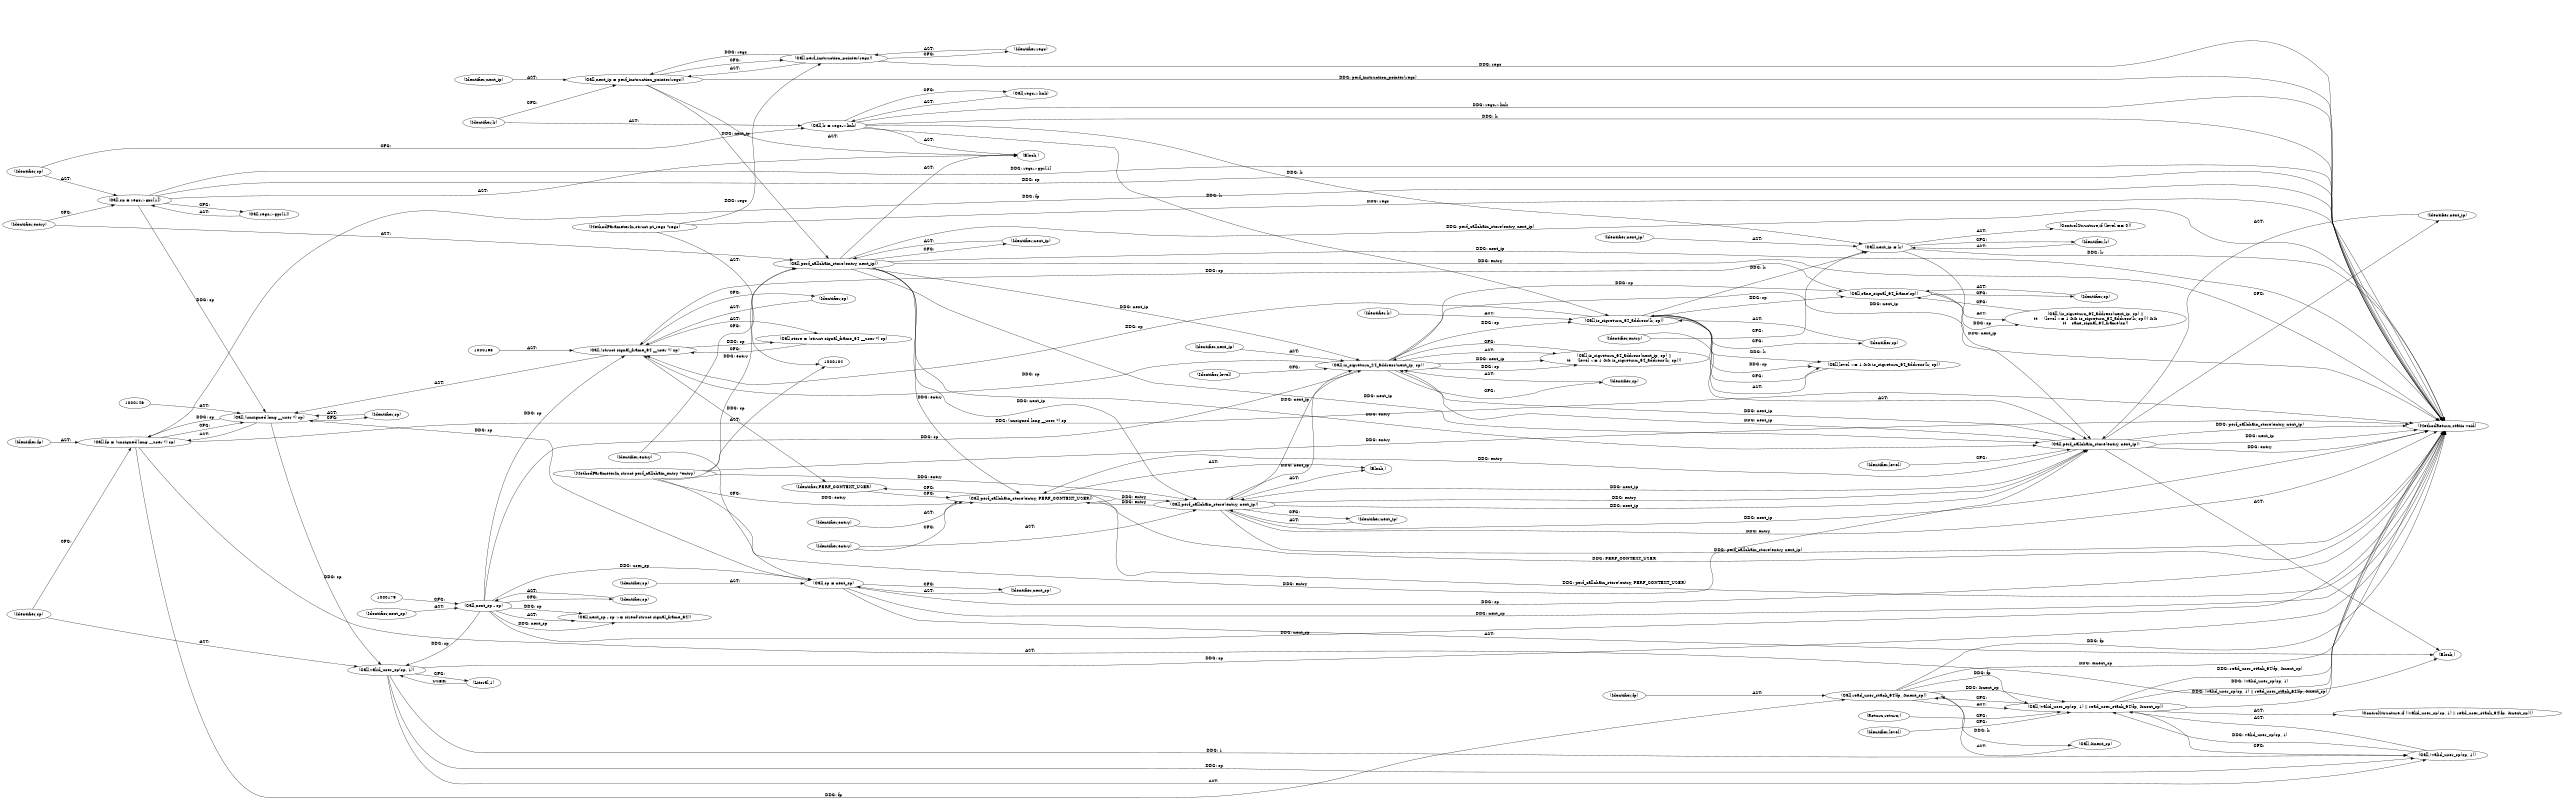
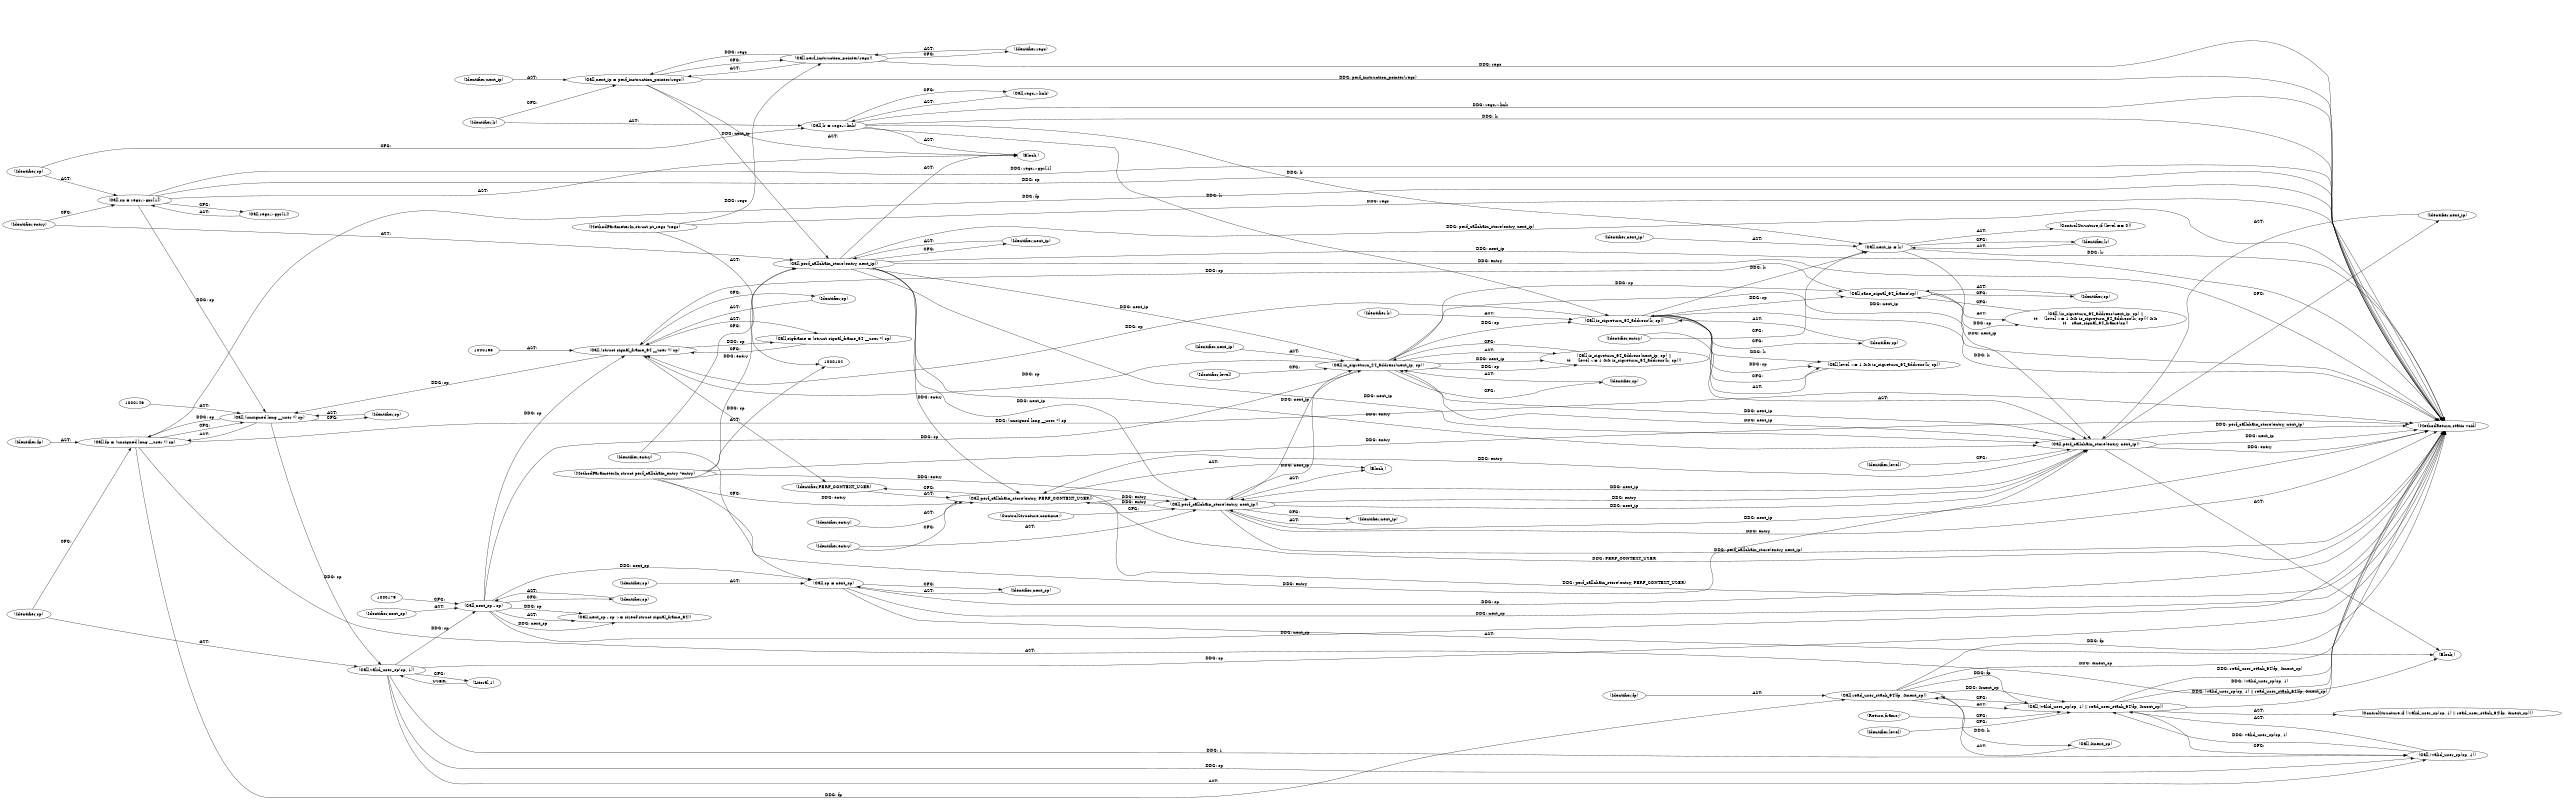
node "(Call,store = (struct signal_frame_64 __user *) sp)": label "(Call,store = (struct signal_frame_64 __user *) sp)" -> "(Call,sigframe = (struct signal_frame_64 __user *) sp)"
edge "(Call,is_sigreturn_64_address(lr, sp))" -> "(MethodReturn,static void)": added, label "DDG: lr"
edge "(Call,(struct signal_frame_64 __user *) sp)" -> "(Call,(unsigned long __user *) sp)": label "AST: " -> "DDG: sp"
edge "(Call,sp = next_sp)" -> "(Call,(unsigned long __user *) sp)": removed, label "DDG: sp"
edge "(Identifier,PERF_CONTEXT_USER)" -> "(Call,perf_callchain_store(entry, PERF_CONTEXT_USER))": label "CFG: " -> "AST: "
node "(ControlStructure,continue;)": added
edge "(Call,next_sp - sp)" -> "(Call,sp = next_sp)": label "DDG: user_sp" -> "DDG: next_sp"
edge "(Call,next_sp - sp)" -> "(Call,valid_user_sp(sp, 1))": reversed
node "(Return,return;)": label "(Return,return;)" -> "(Return,frame;)"
